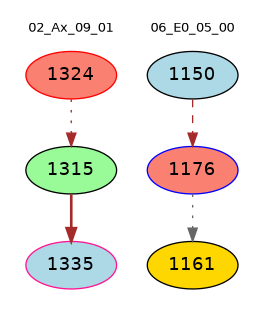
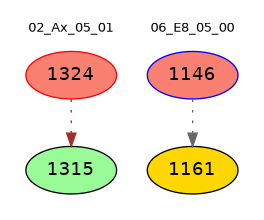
cluster "02_Ax_09_01": label "02_Ax_09_01" -> "02_Ax_05_01"
cluster "06_E0_05_00": label "06_E0_05_00" -> "06_E8_05_00"
node "1150": removed
node "1176": label "1176" -> "1146"
node "1335": removed
